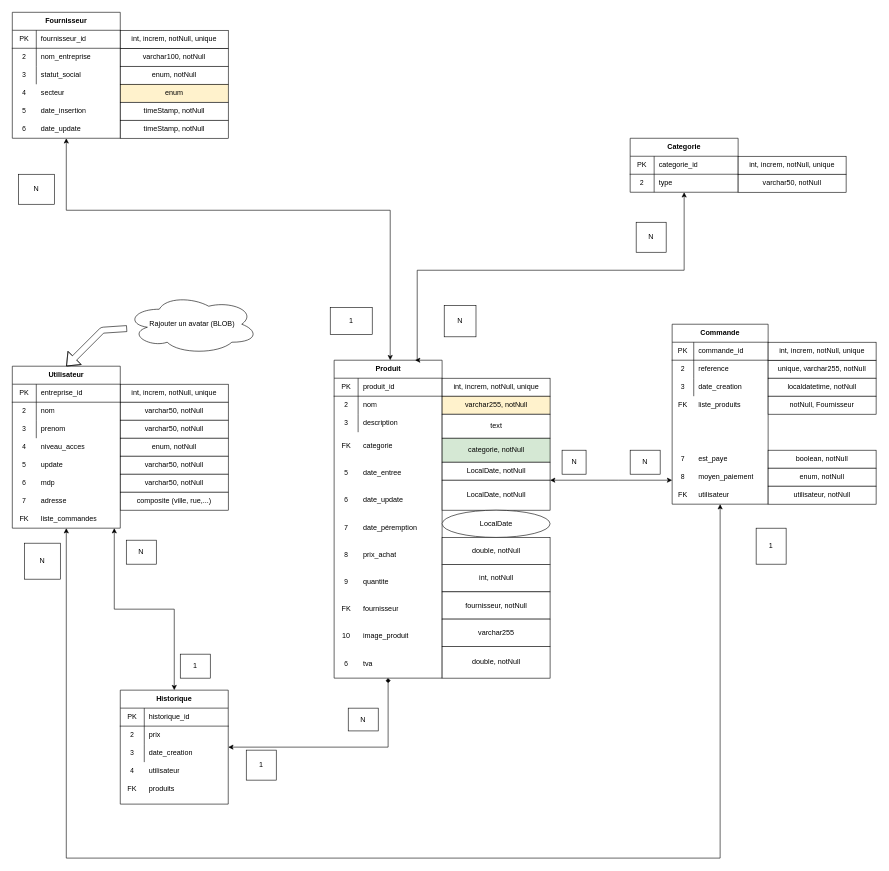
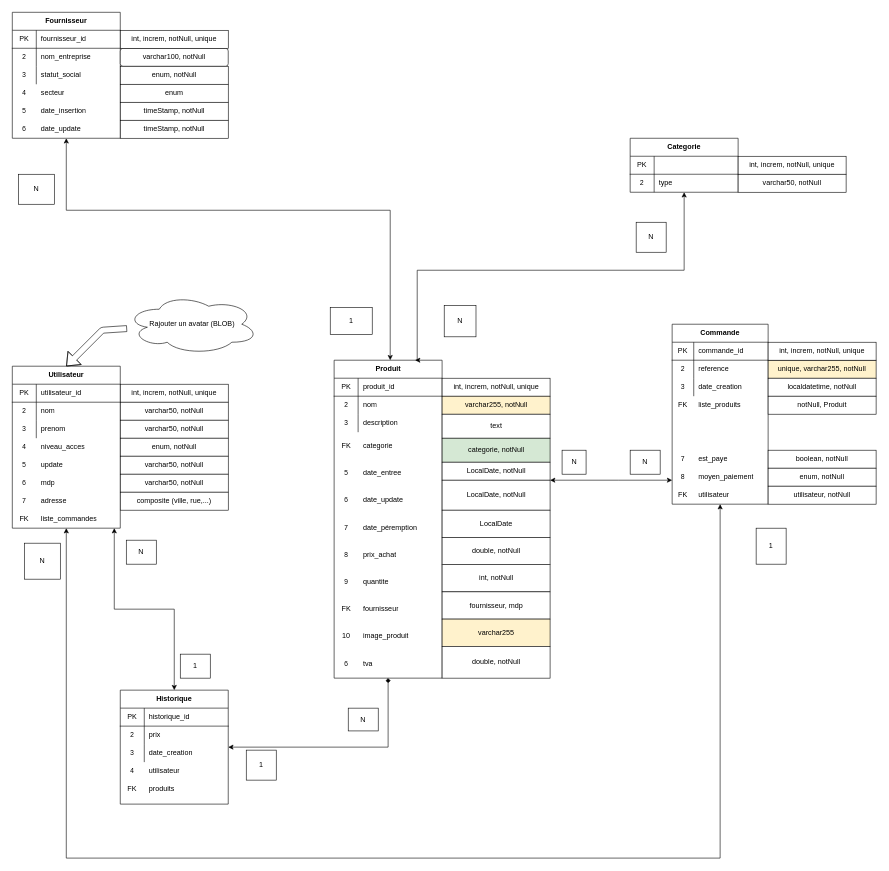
node "varchar100, notNull": shape rectangle -> rounded rectangle
node "enum": fillcolor #fff2cc -> #ffffff
node "categorie_id": removed
node "unique, varchar255, notNull": fillcolor #ffffff -> #fff2cc
node "entreprise_id": label "entreprise_id" -> "utilisateur_id"
node "notNull, Fournisseur": label "notNull, Fournisseur" -> "notNull, Produit"
node "LocalDate": shape ellipse -> rectangle
node "fournisseur, notNull": label "fournisseur, notNull" -> "fournisseur, mdp"
node "varchar255": fillcolor #ffffff -> #fff2cc
